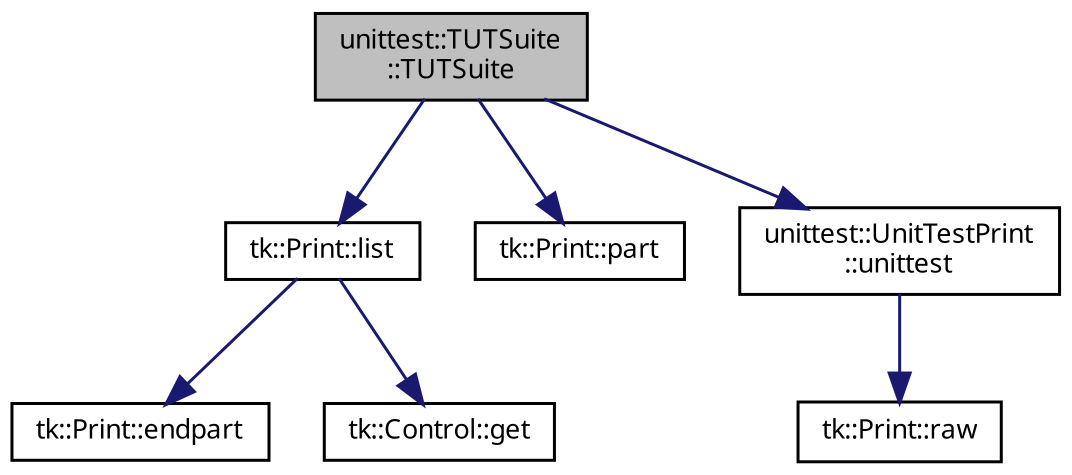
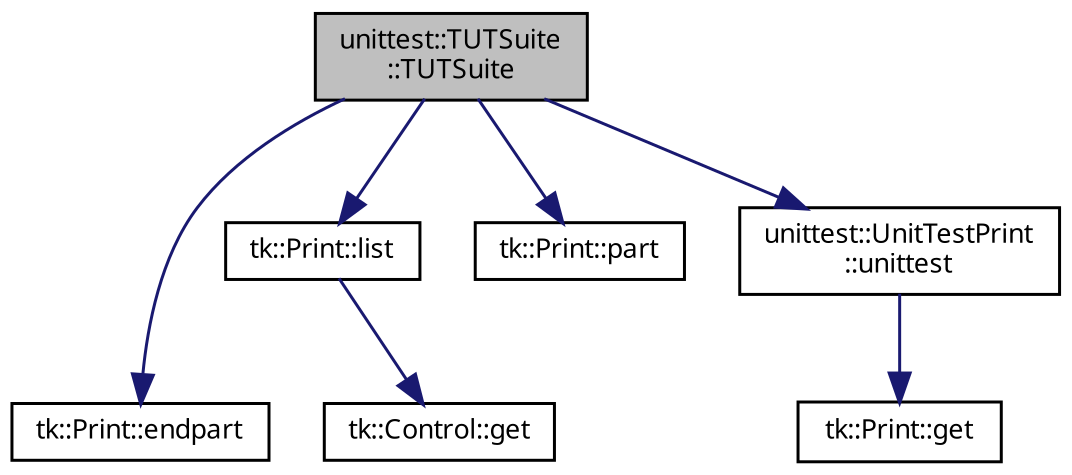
edge "tk::Print::list" -> "tk::Print::endpart": now "unittest::TUTSuite ::TUTSuite" -> "tk::Print::endpart"
node "tk::Print::raw": label "tk::Print::raw" -> "tk::Print::get"
